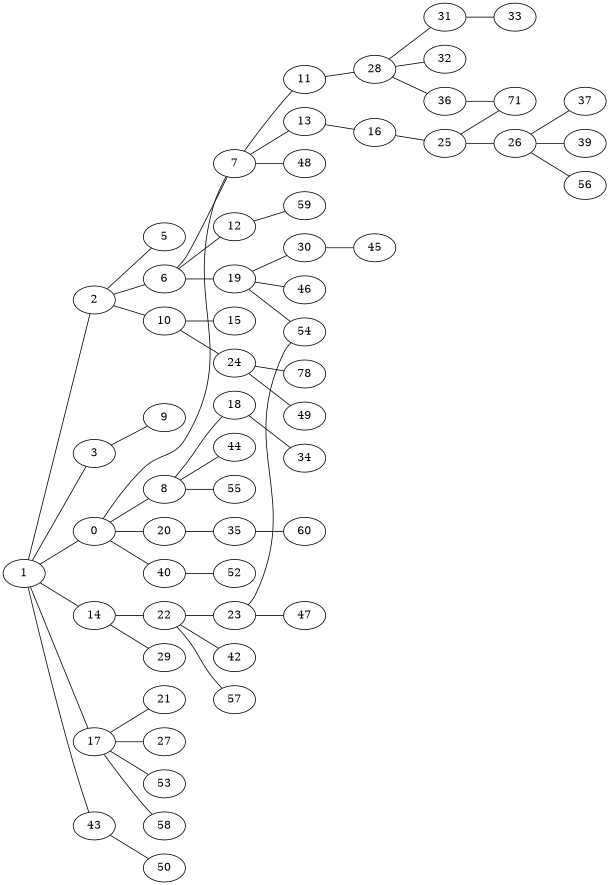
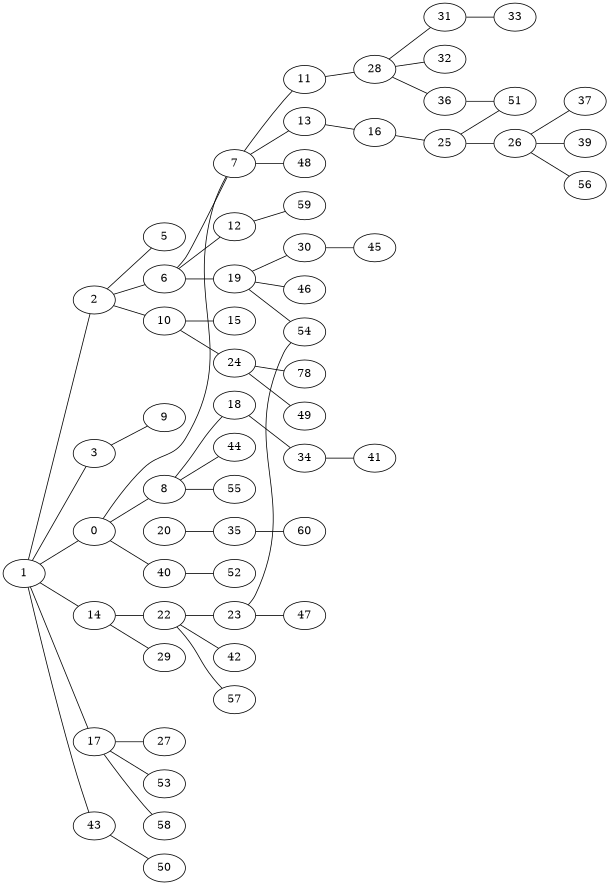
node "71": label "71" -> "51"
node "41": added
edge "0" -- "20": removed
node "21": removed
